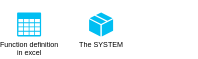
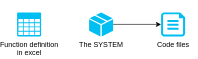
edge "The SYSTEM" -> "Code files": added
node "Code files": added
